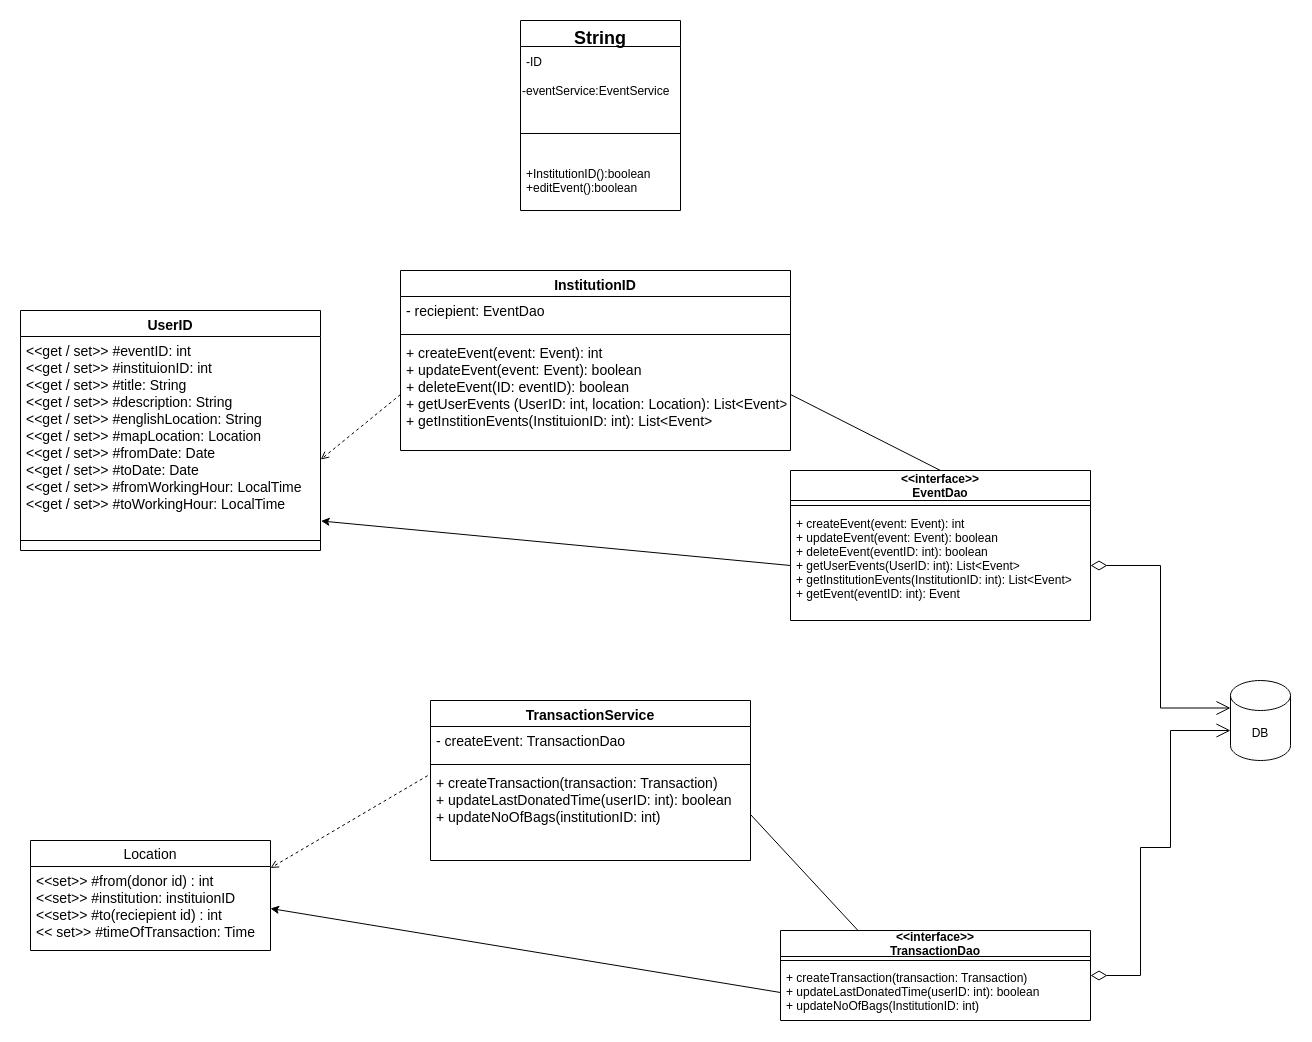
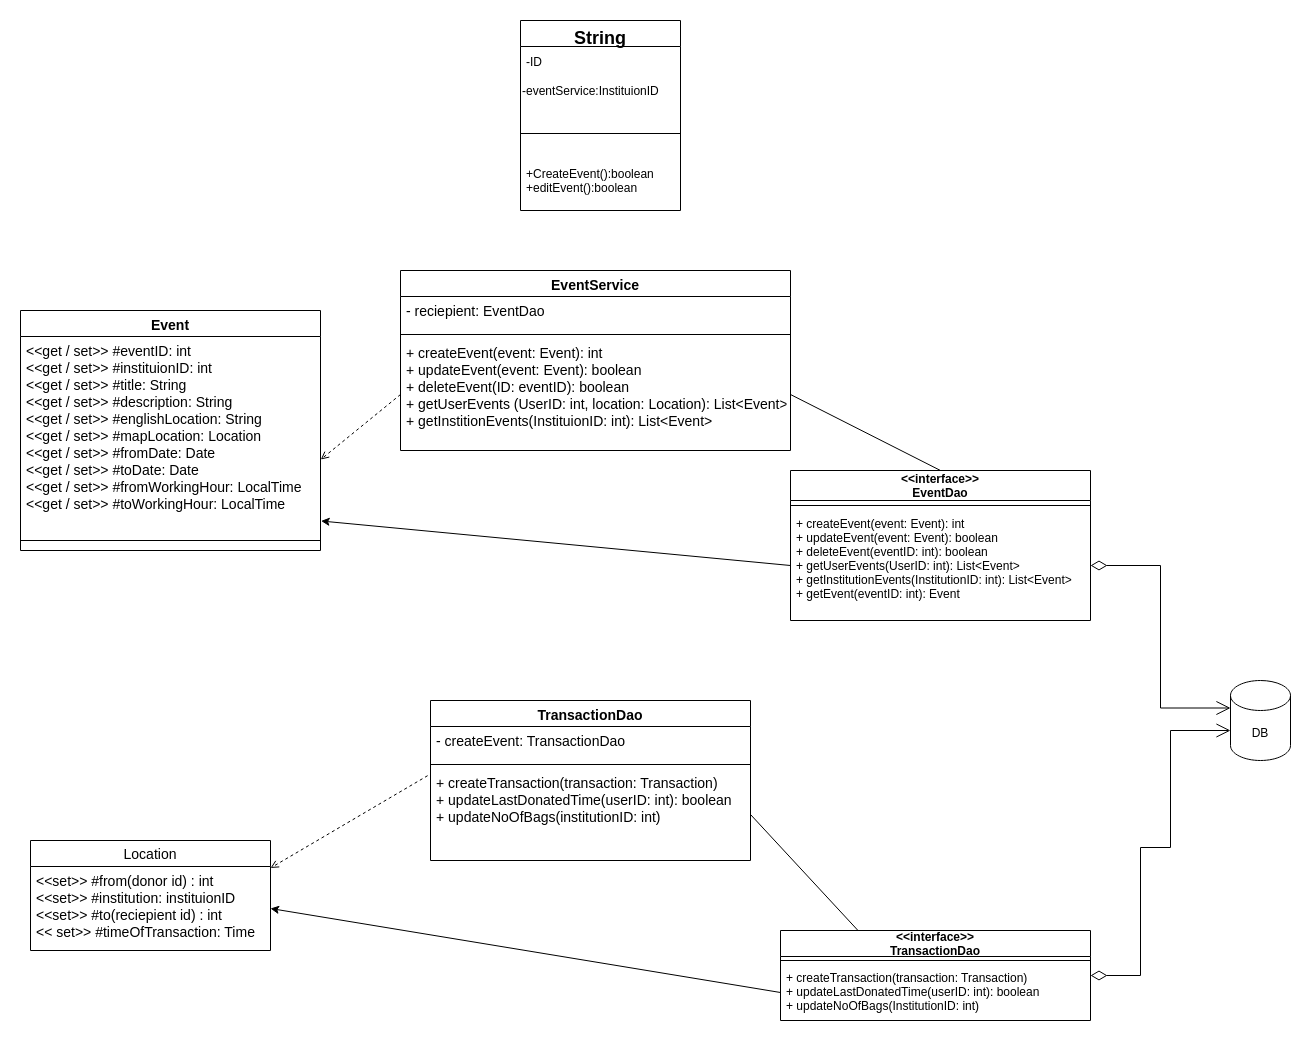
node "-eventService:EventService": label "-eventService:EventService" -> "-eventService:InstituionID"
node "+InstitutionID():boolean +editEvent():boolean": label "+InstitutionID():boolean +editEvent():boolean" -> "+CreateEvent():boolean +editEvent():boolean"
node "InstitutionID": label "InstitutionID" -> "EventService"
node "UserID": label "UserID" -> "Event"
node "TransactionService": label "TransactionService" -> "TransactionDao"
